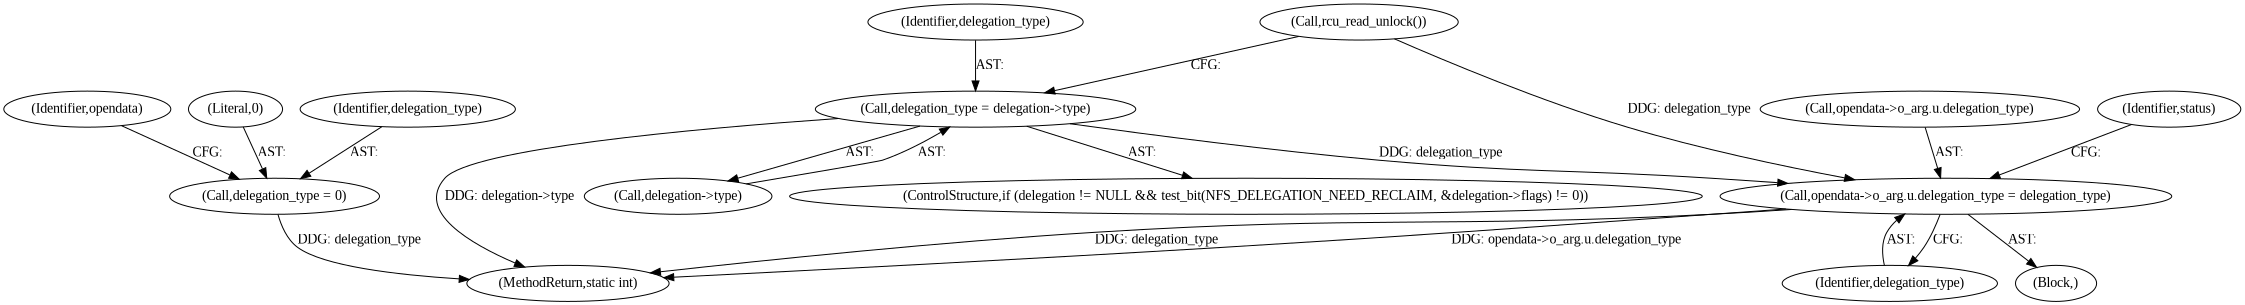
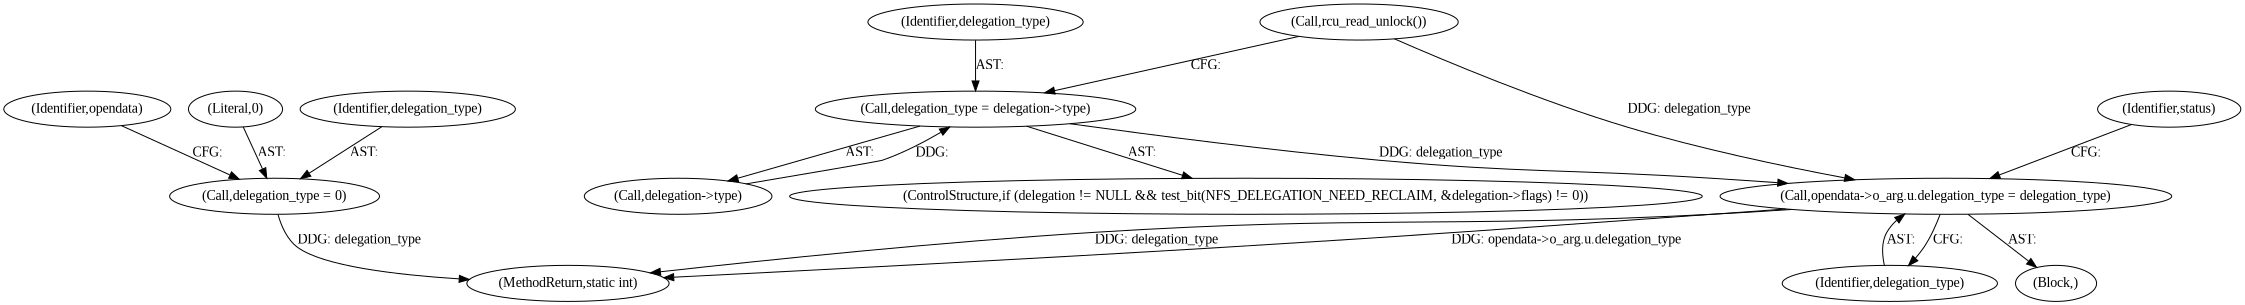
node "(Call,opendata->o_arg.u.delegation_type)": removed
edge "(Call,delegation_type = delegation->type)" -> "(MethodReturn,static int)": removed, label "DDG: delegation->type"
edge "(Call,delegation->type)" -> "(Call,delegation_type = delegation->type)": label "AST: " -> "DDG: "
